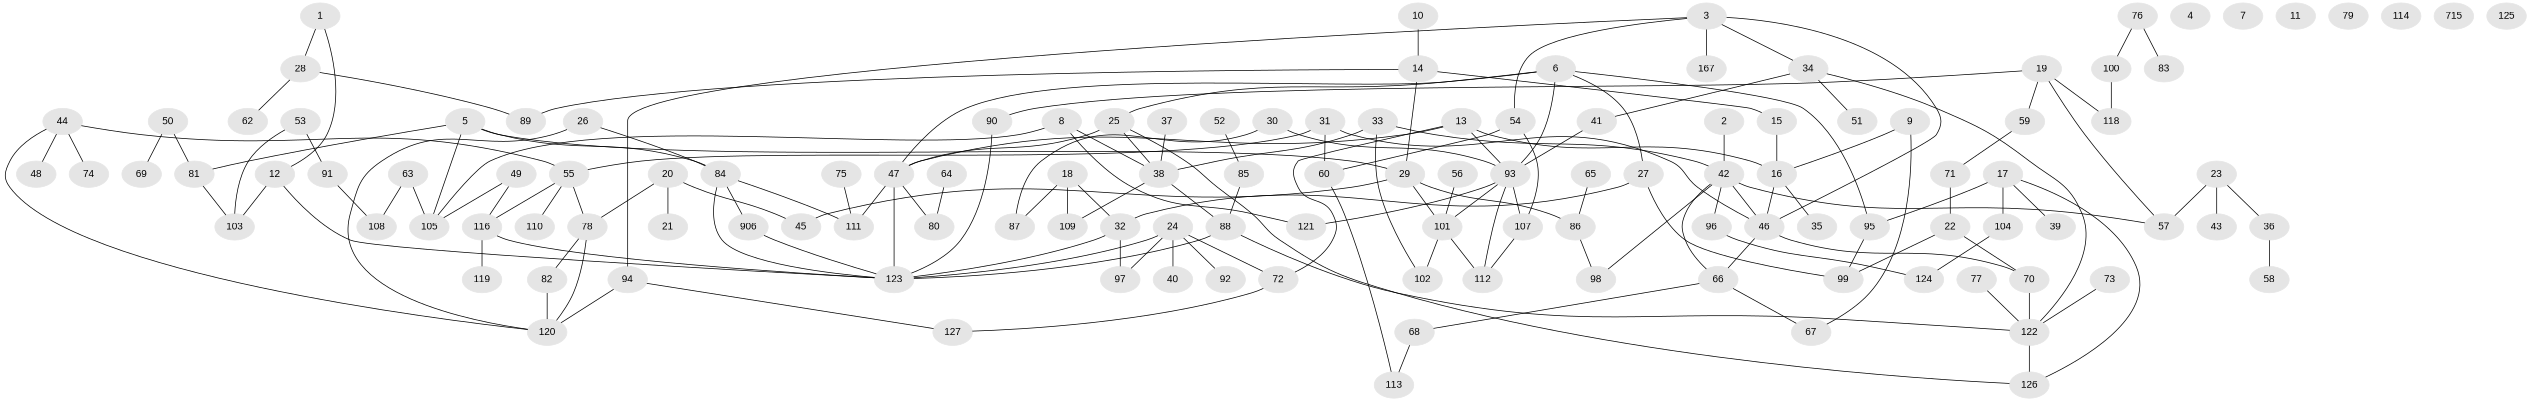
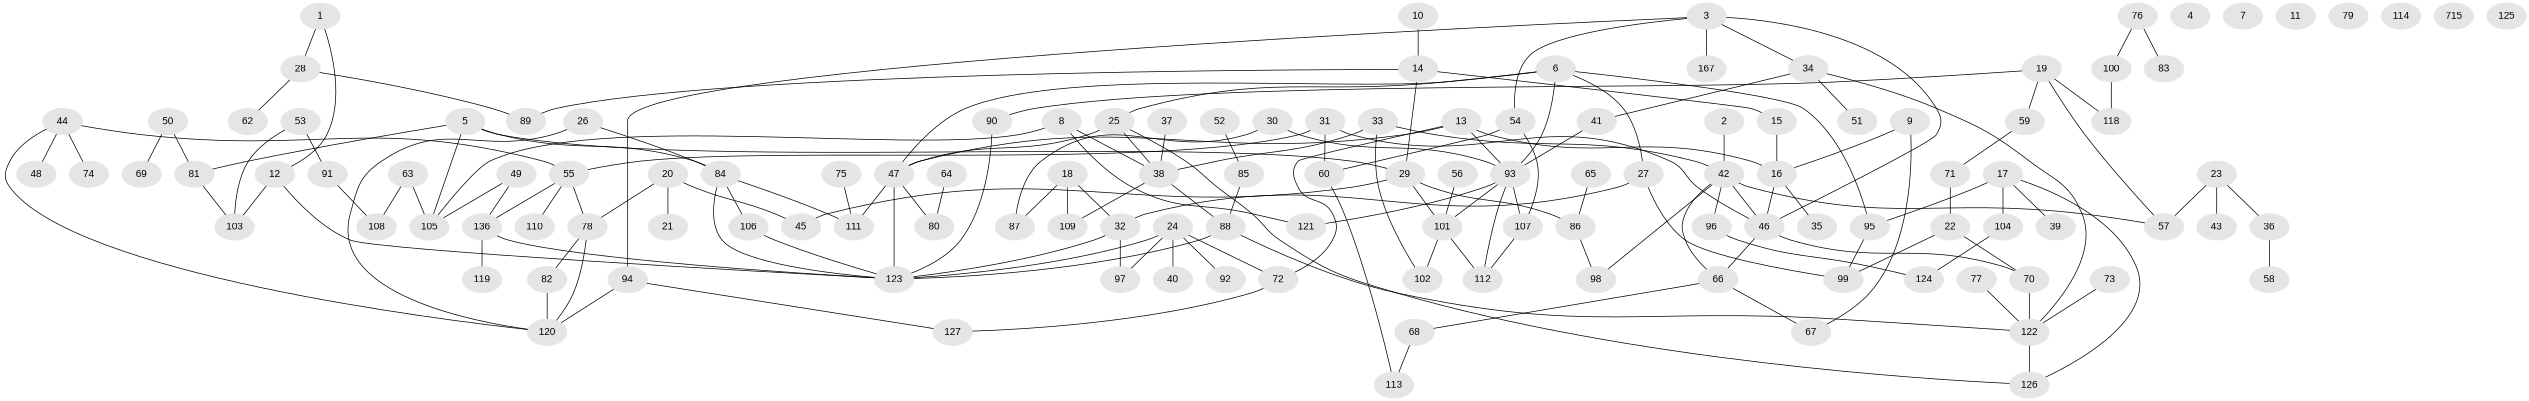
node "116": label "116" -> "136"
node "906": label "906" -> "106"
